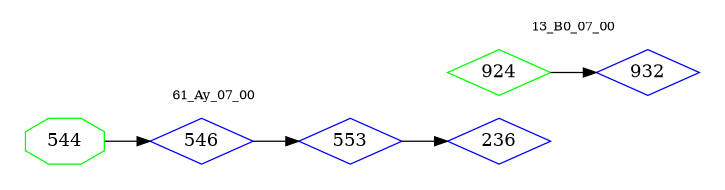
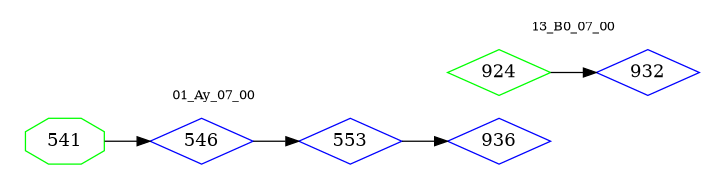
cluster "61_Ay_07_00": label "61_Ay_07_00" -> "01_Ay_07_00"
node "544": label "544" -> "541"
node "236": label "236" -> "936"
